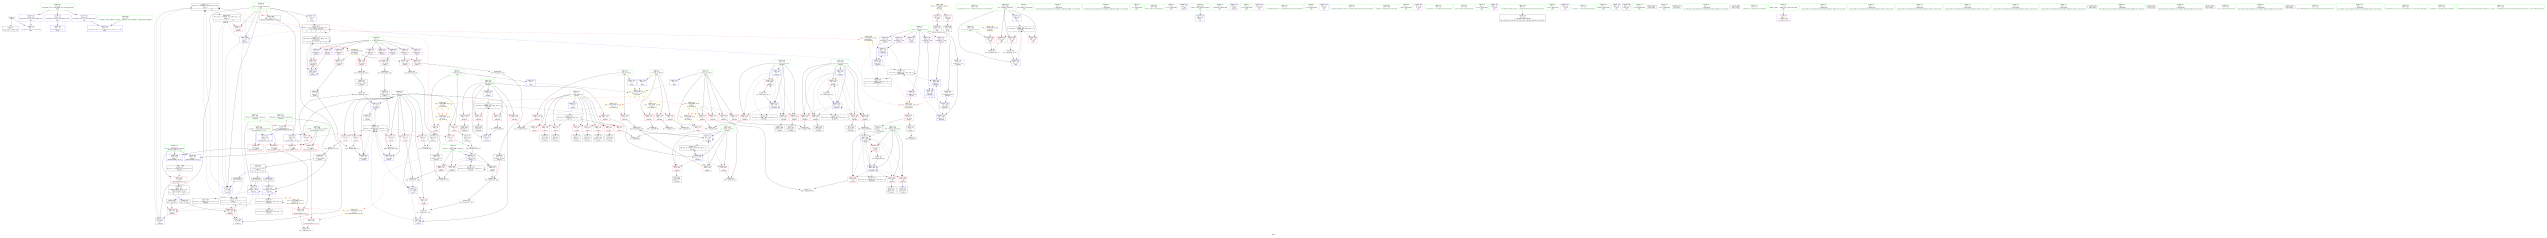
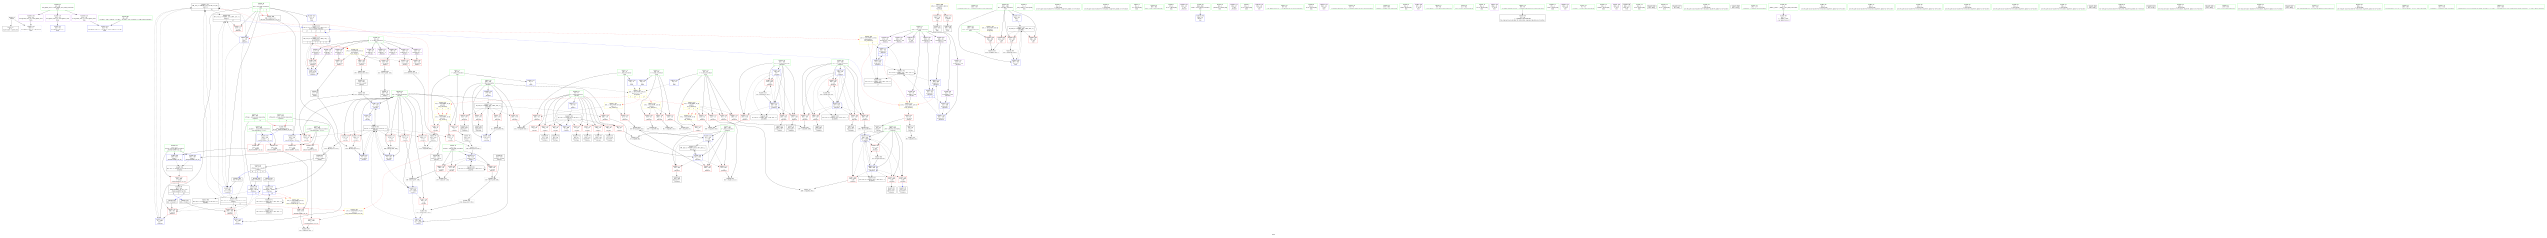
node "NodeID: 305": removed
node "NodeID: 218": added
